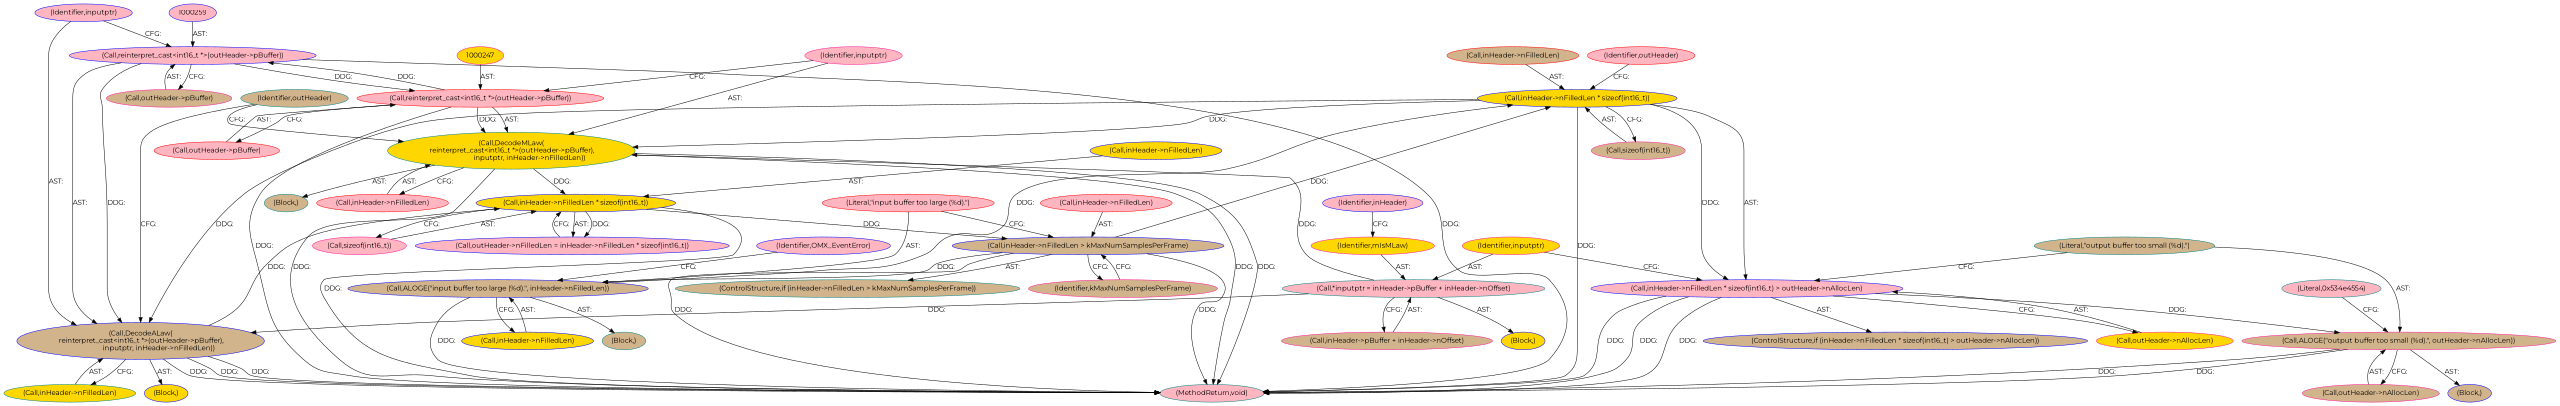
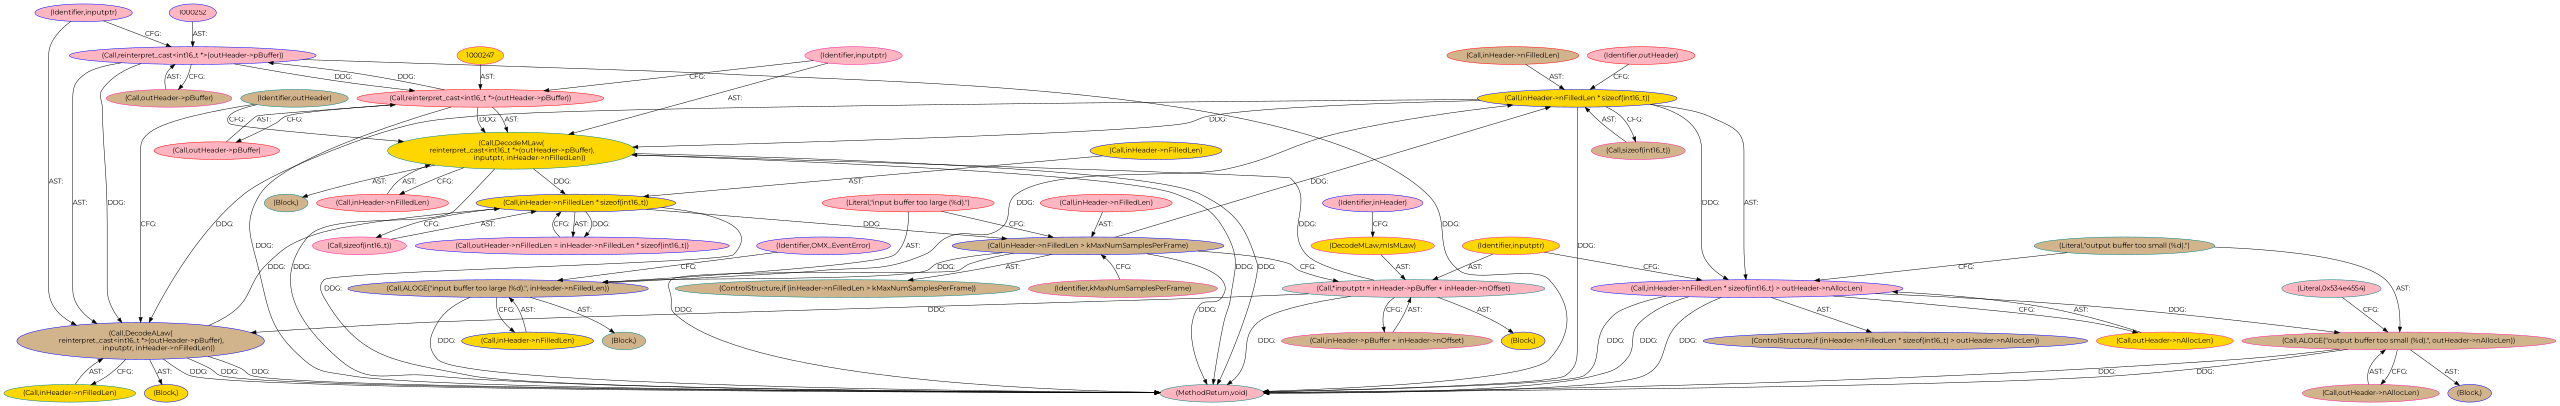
node "1000259": label "1000259" -> "1000252"
node "(Identifier,mIsMLaw)": label "(Identifier,mIsMLaw)" -> "(DecodeMLaw,mIsMLaw)"
edge "(Call,inHeader->nFilledLen > kMaxNumSamplesPerFrame)" -> "(Identifier,kMaxNumSamplesPerFrame)": now "(Call,inHeader->nFilledLen > kMaxNumSamplesPerFrame)" -> "(Call,*inputptr = inHeader->pBuffer + inHeader->nOffset)"
edge "(Call,*inputptr = inHeader->pBuffer + inHeader->nOffset)" -> "(MethodReturn,void)": added, label "DDG:"
